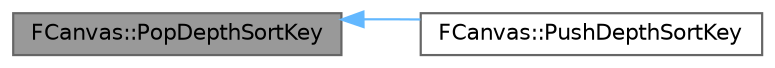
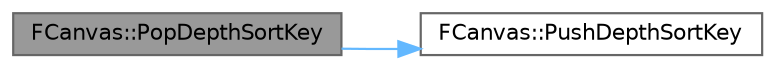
edge "FCanvas::PushDepthSortKey" -> "FCanvas::PopDepthSortKey": reversed
